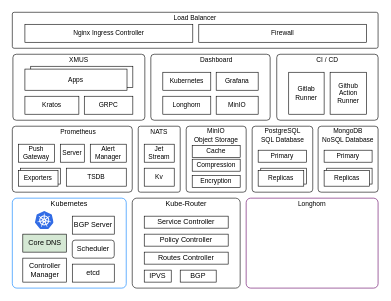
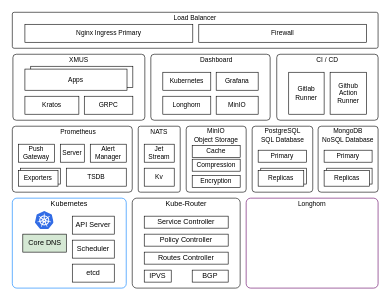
node "Nginx Ingress Controller": label "Nginx Ingress Controller" -> "Nginx Ingress Primary"
node "BGP Server": label "BGP Server" -> "API Server"
node "Scheduler": shape rounded rectangle -> rectangle
node "Controller Manager": removed
node "BGP": moved (198, 276) -> (210, 276)
